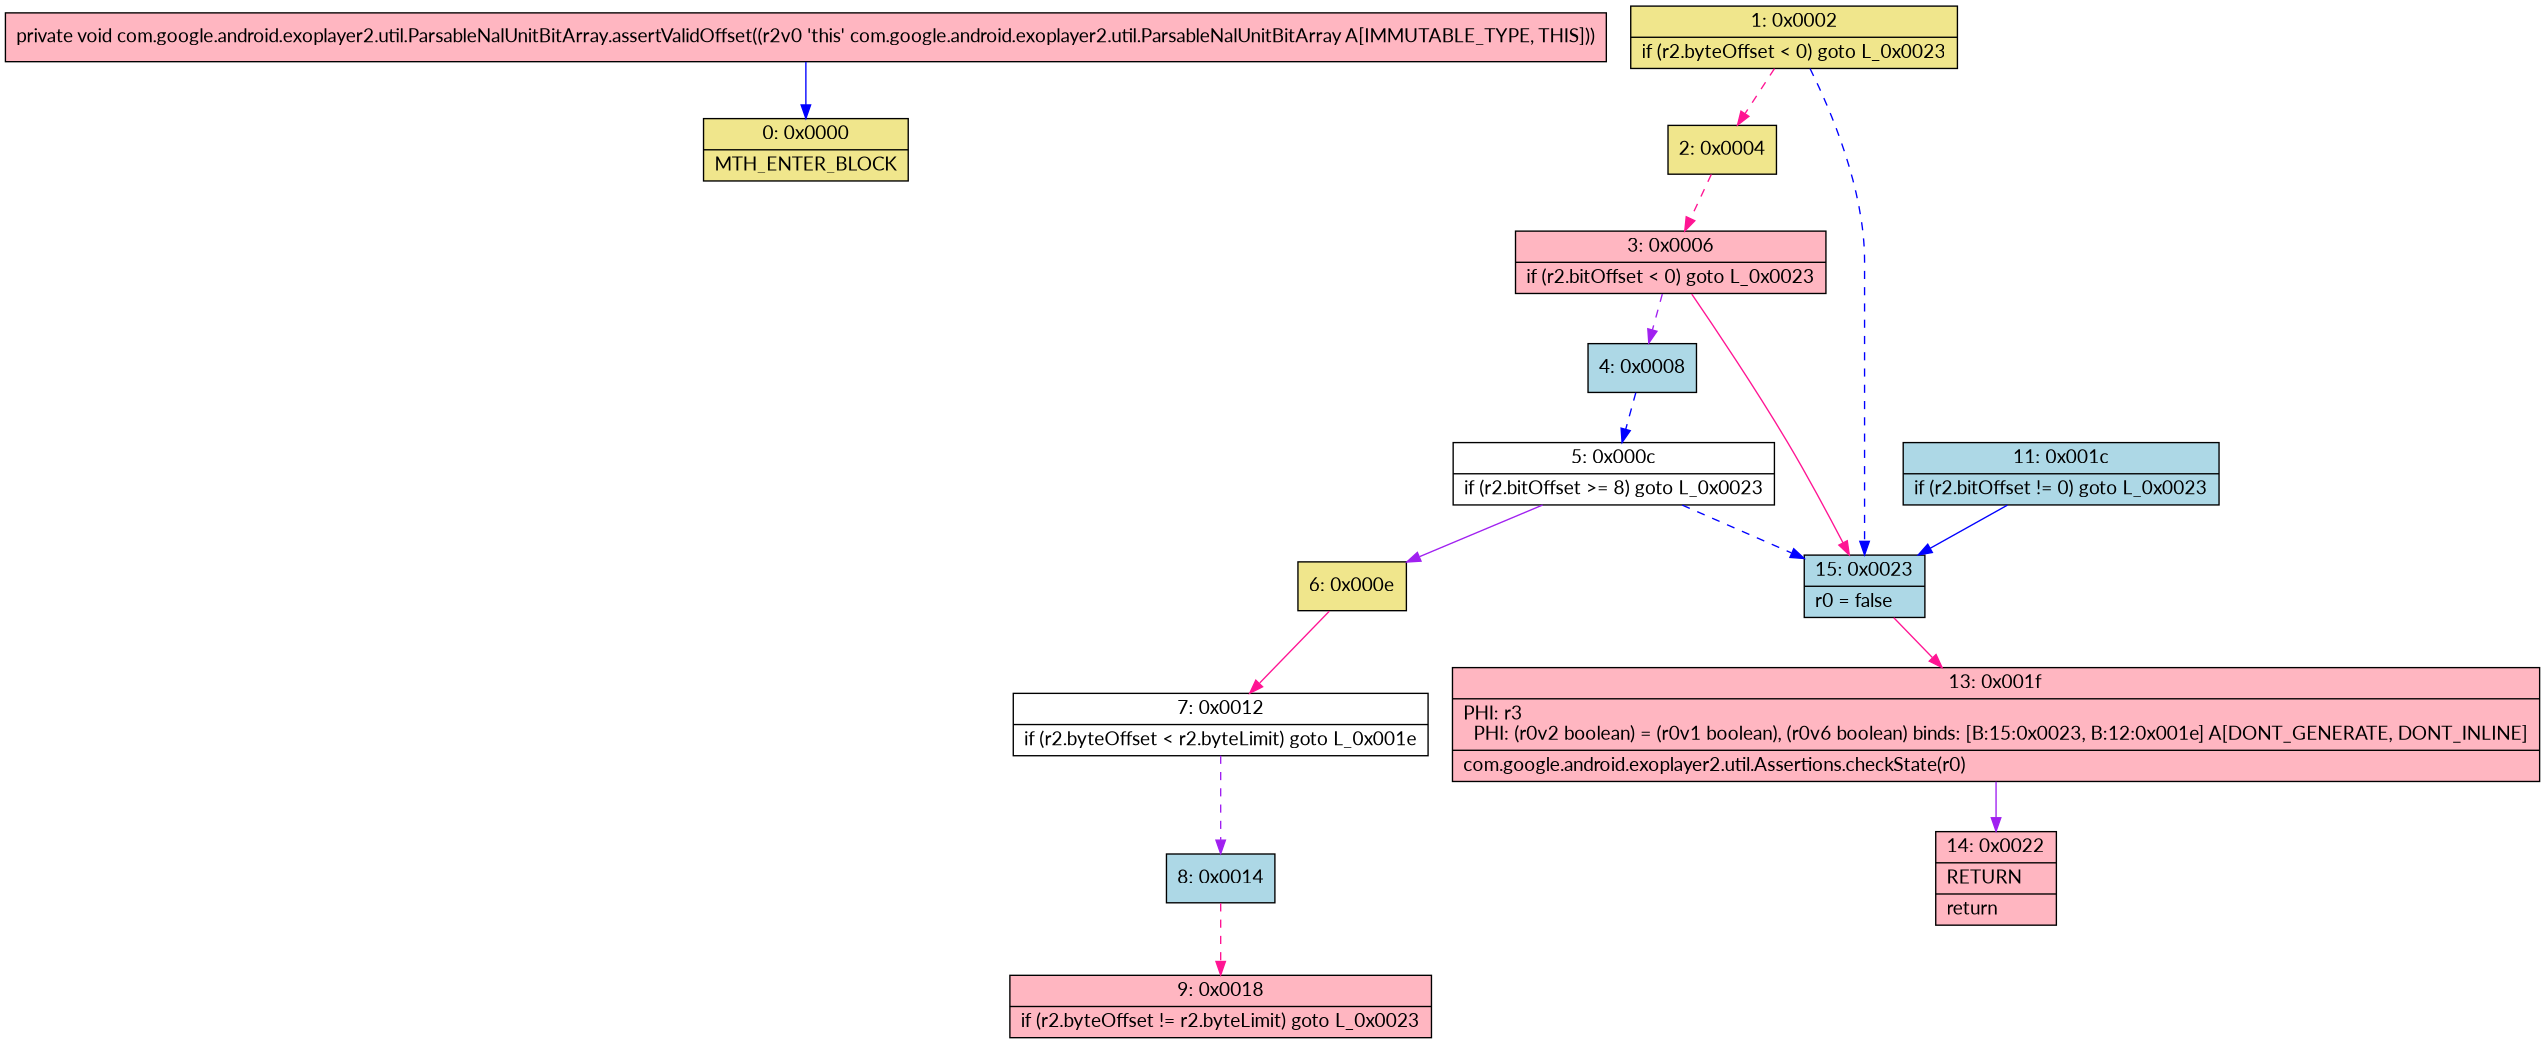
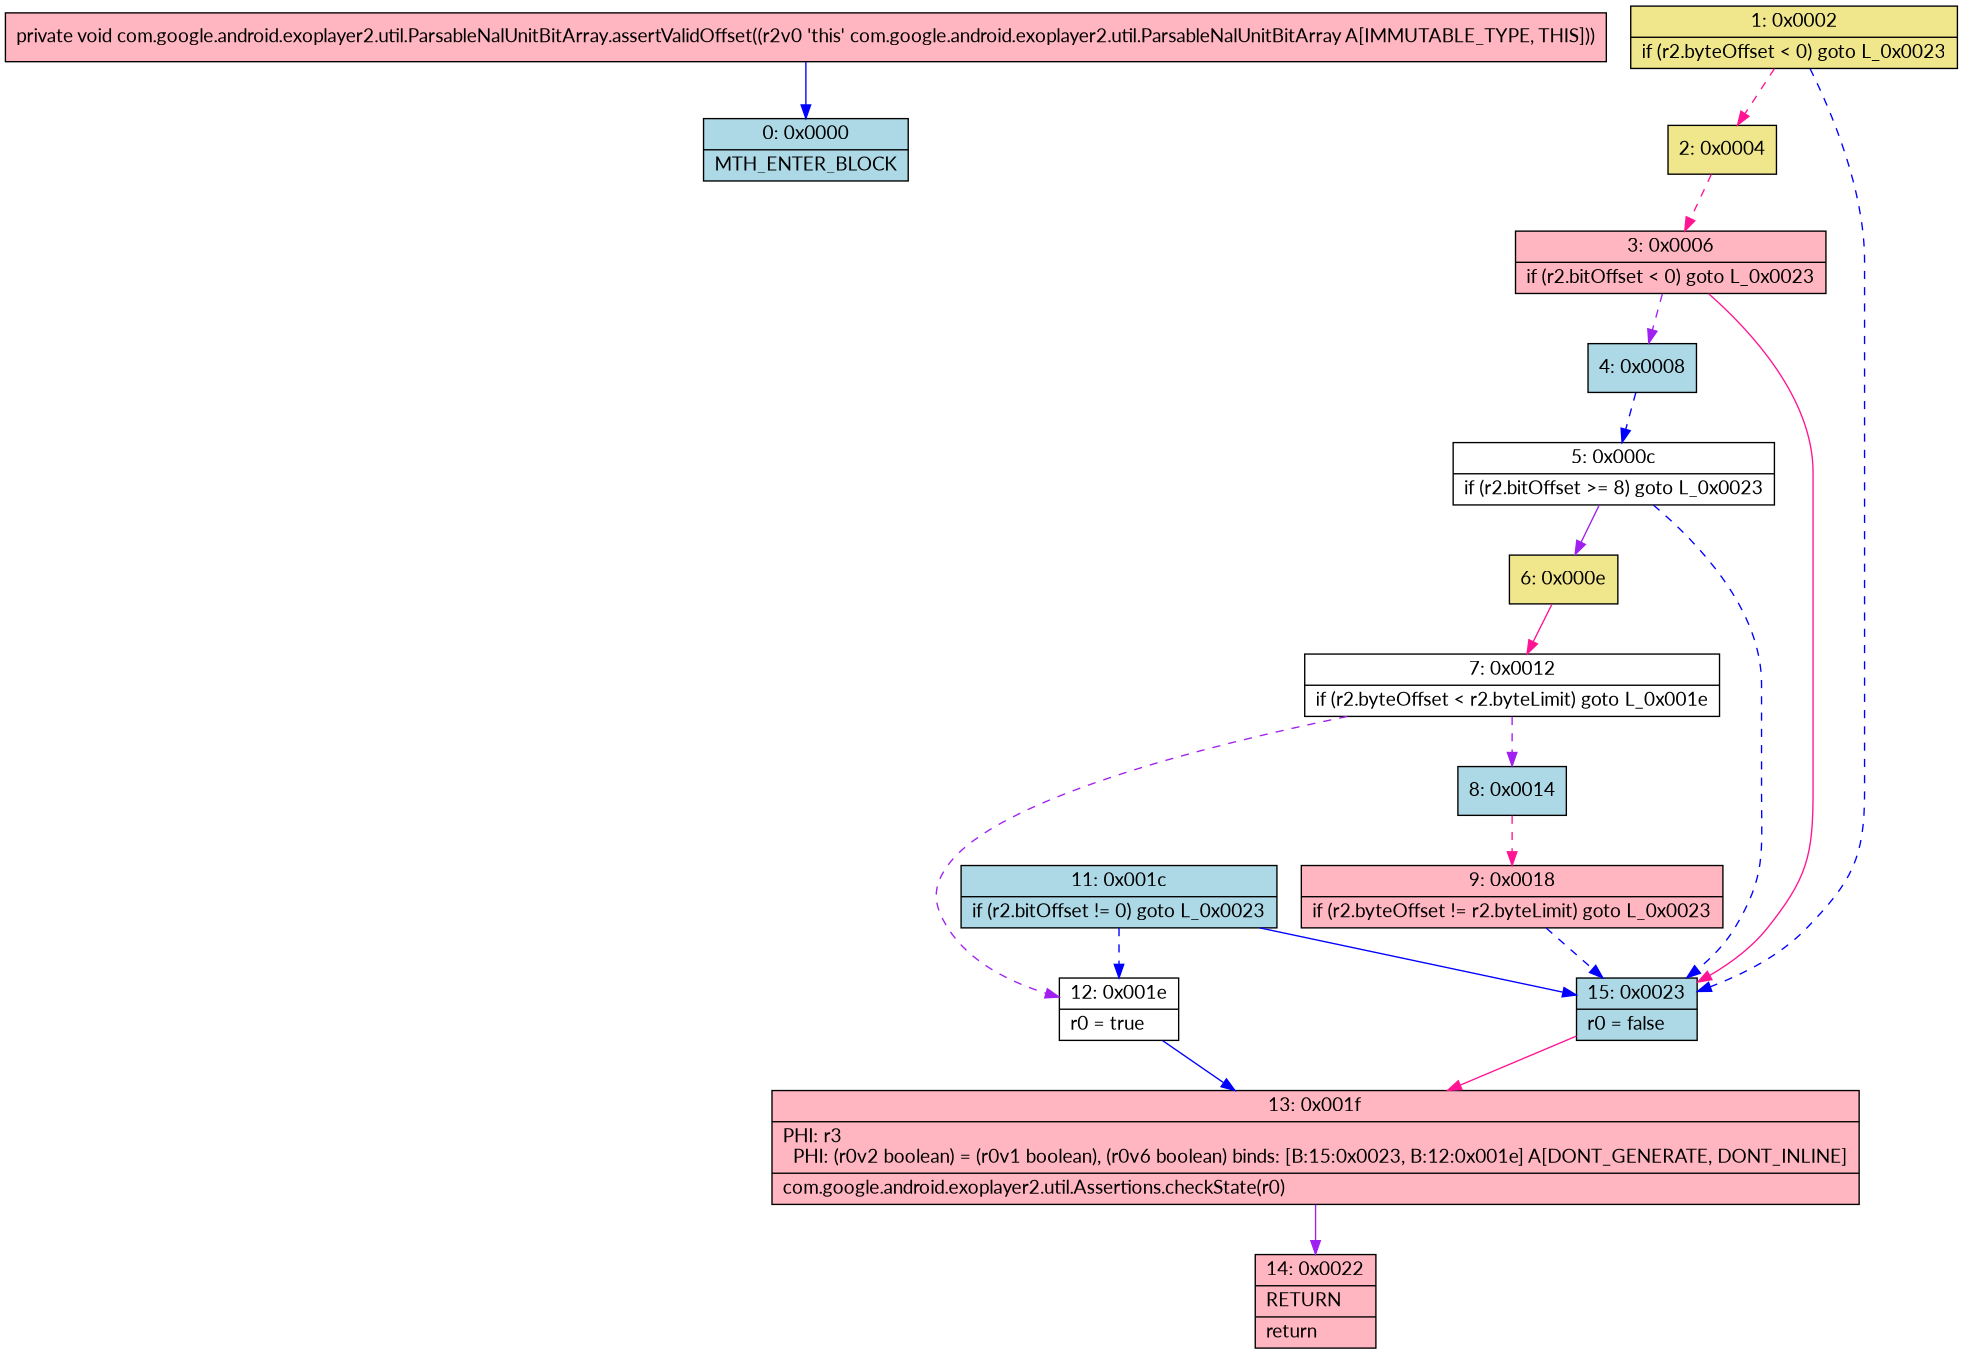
node "0: 0x0000": fillcolor khaki -> lightblue
edge "9: 0x0018" -> "15: 0x0023": added
node "12: 0x001e": added
